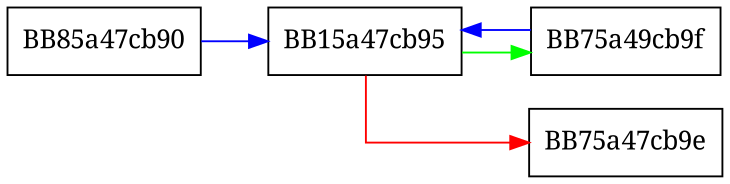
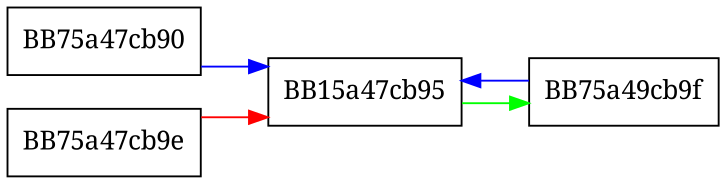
node "BB85a47cb90": label "BB85a47cb90" -> "BB75a47cb90"
edge "BB15a47cb95" -> "BB75a47cb9e": reversed
